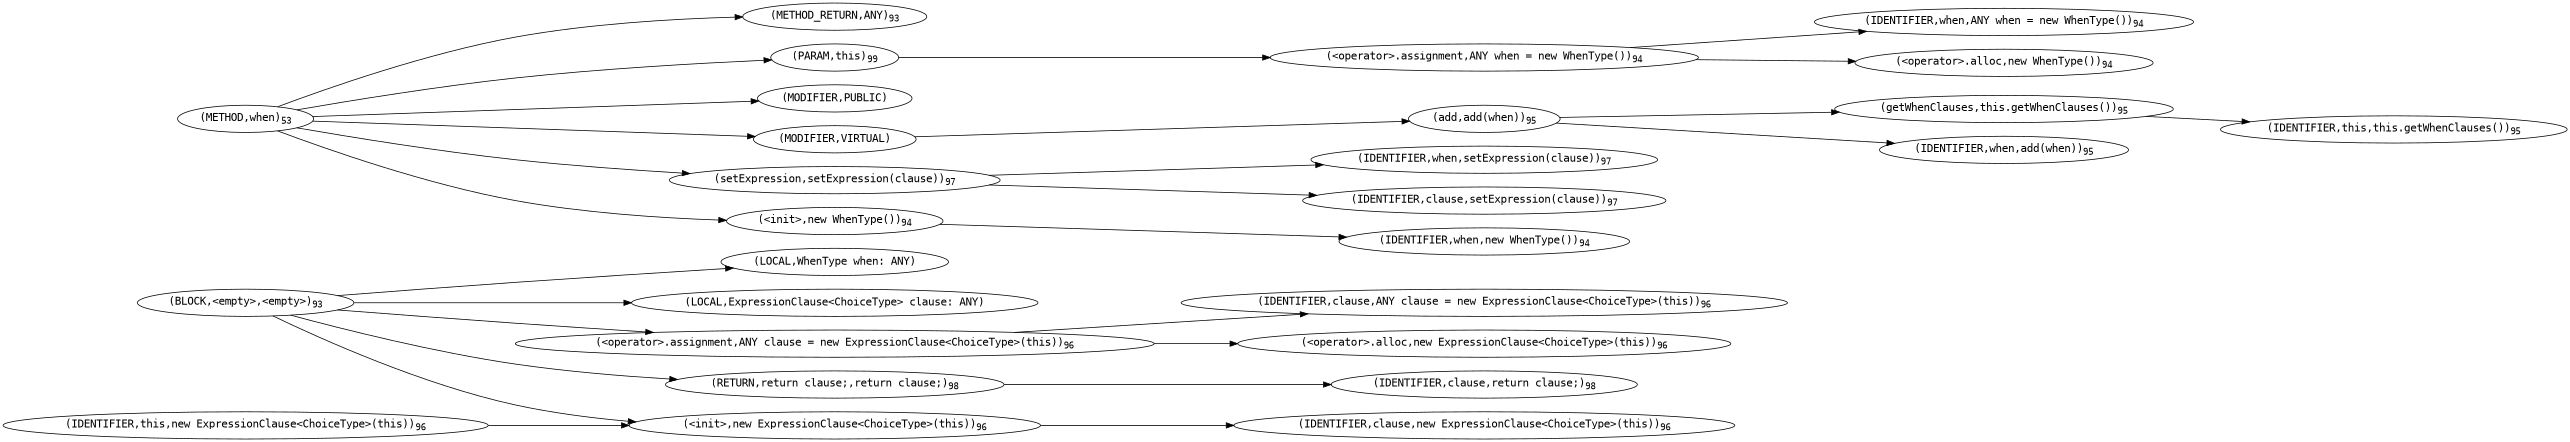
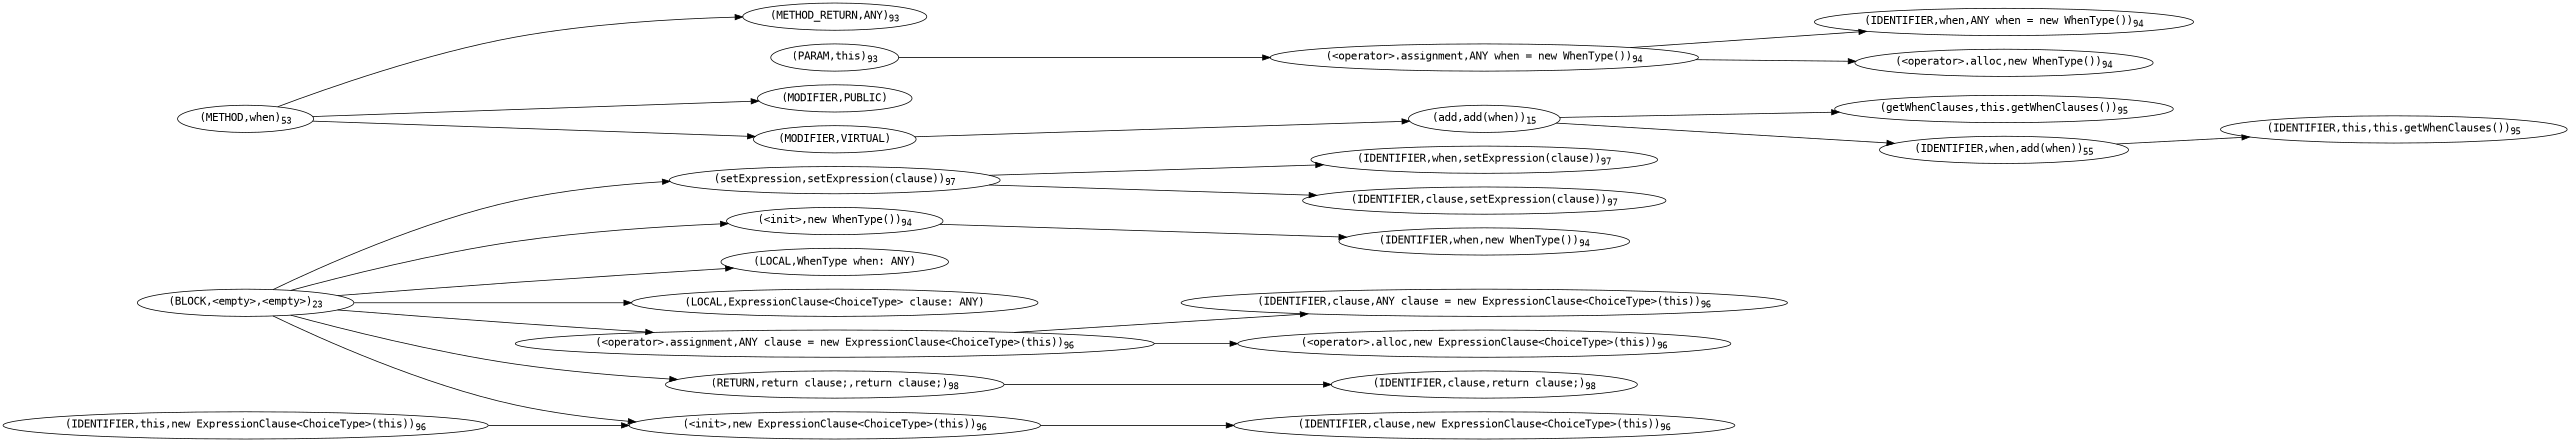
node "(PARAM,this)": text "99" -> "93"
edge "(METHOD,when)" -> "(PARAM,this)": removed
node "(add,add(when))": text "95" -> "15"
edge "(getWhenClauses,this.getWhenClauses())" -> "(IDENTIFIER,this,this.getWhenClauses())": now "(IDENTIFIER,when,add(when))" -> "(IDENTIFIER,this,this.getWhenClauses())"
node "(IDENTIFIER,when,add(when))": text "95" -> "55"
edge "(METHOD,when)" -> "(setExpression,setExpression(clause))": now "(BLOCK,<empty>,<empty>)" -> "(setExpression,setExpression(clause))"
edge "(METHOD,when)" -> "(<init>,new WhenType())": now "(BLOCK,<empty>,<empty>)" -> "(<init>,new WhenType())"
node "(BLOCK,<empty>,<empty>)": text "93" -> "23"
